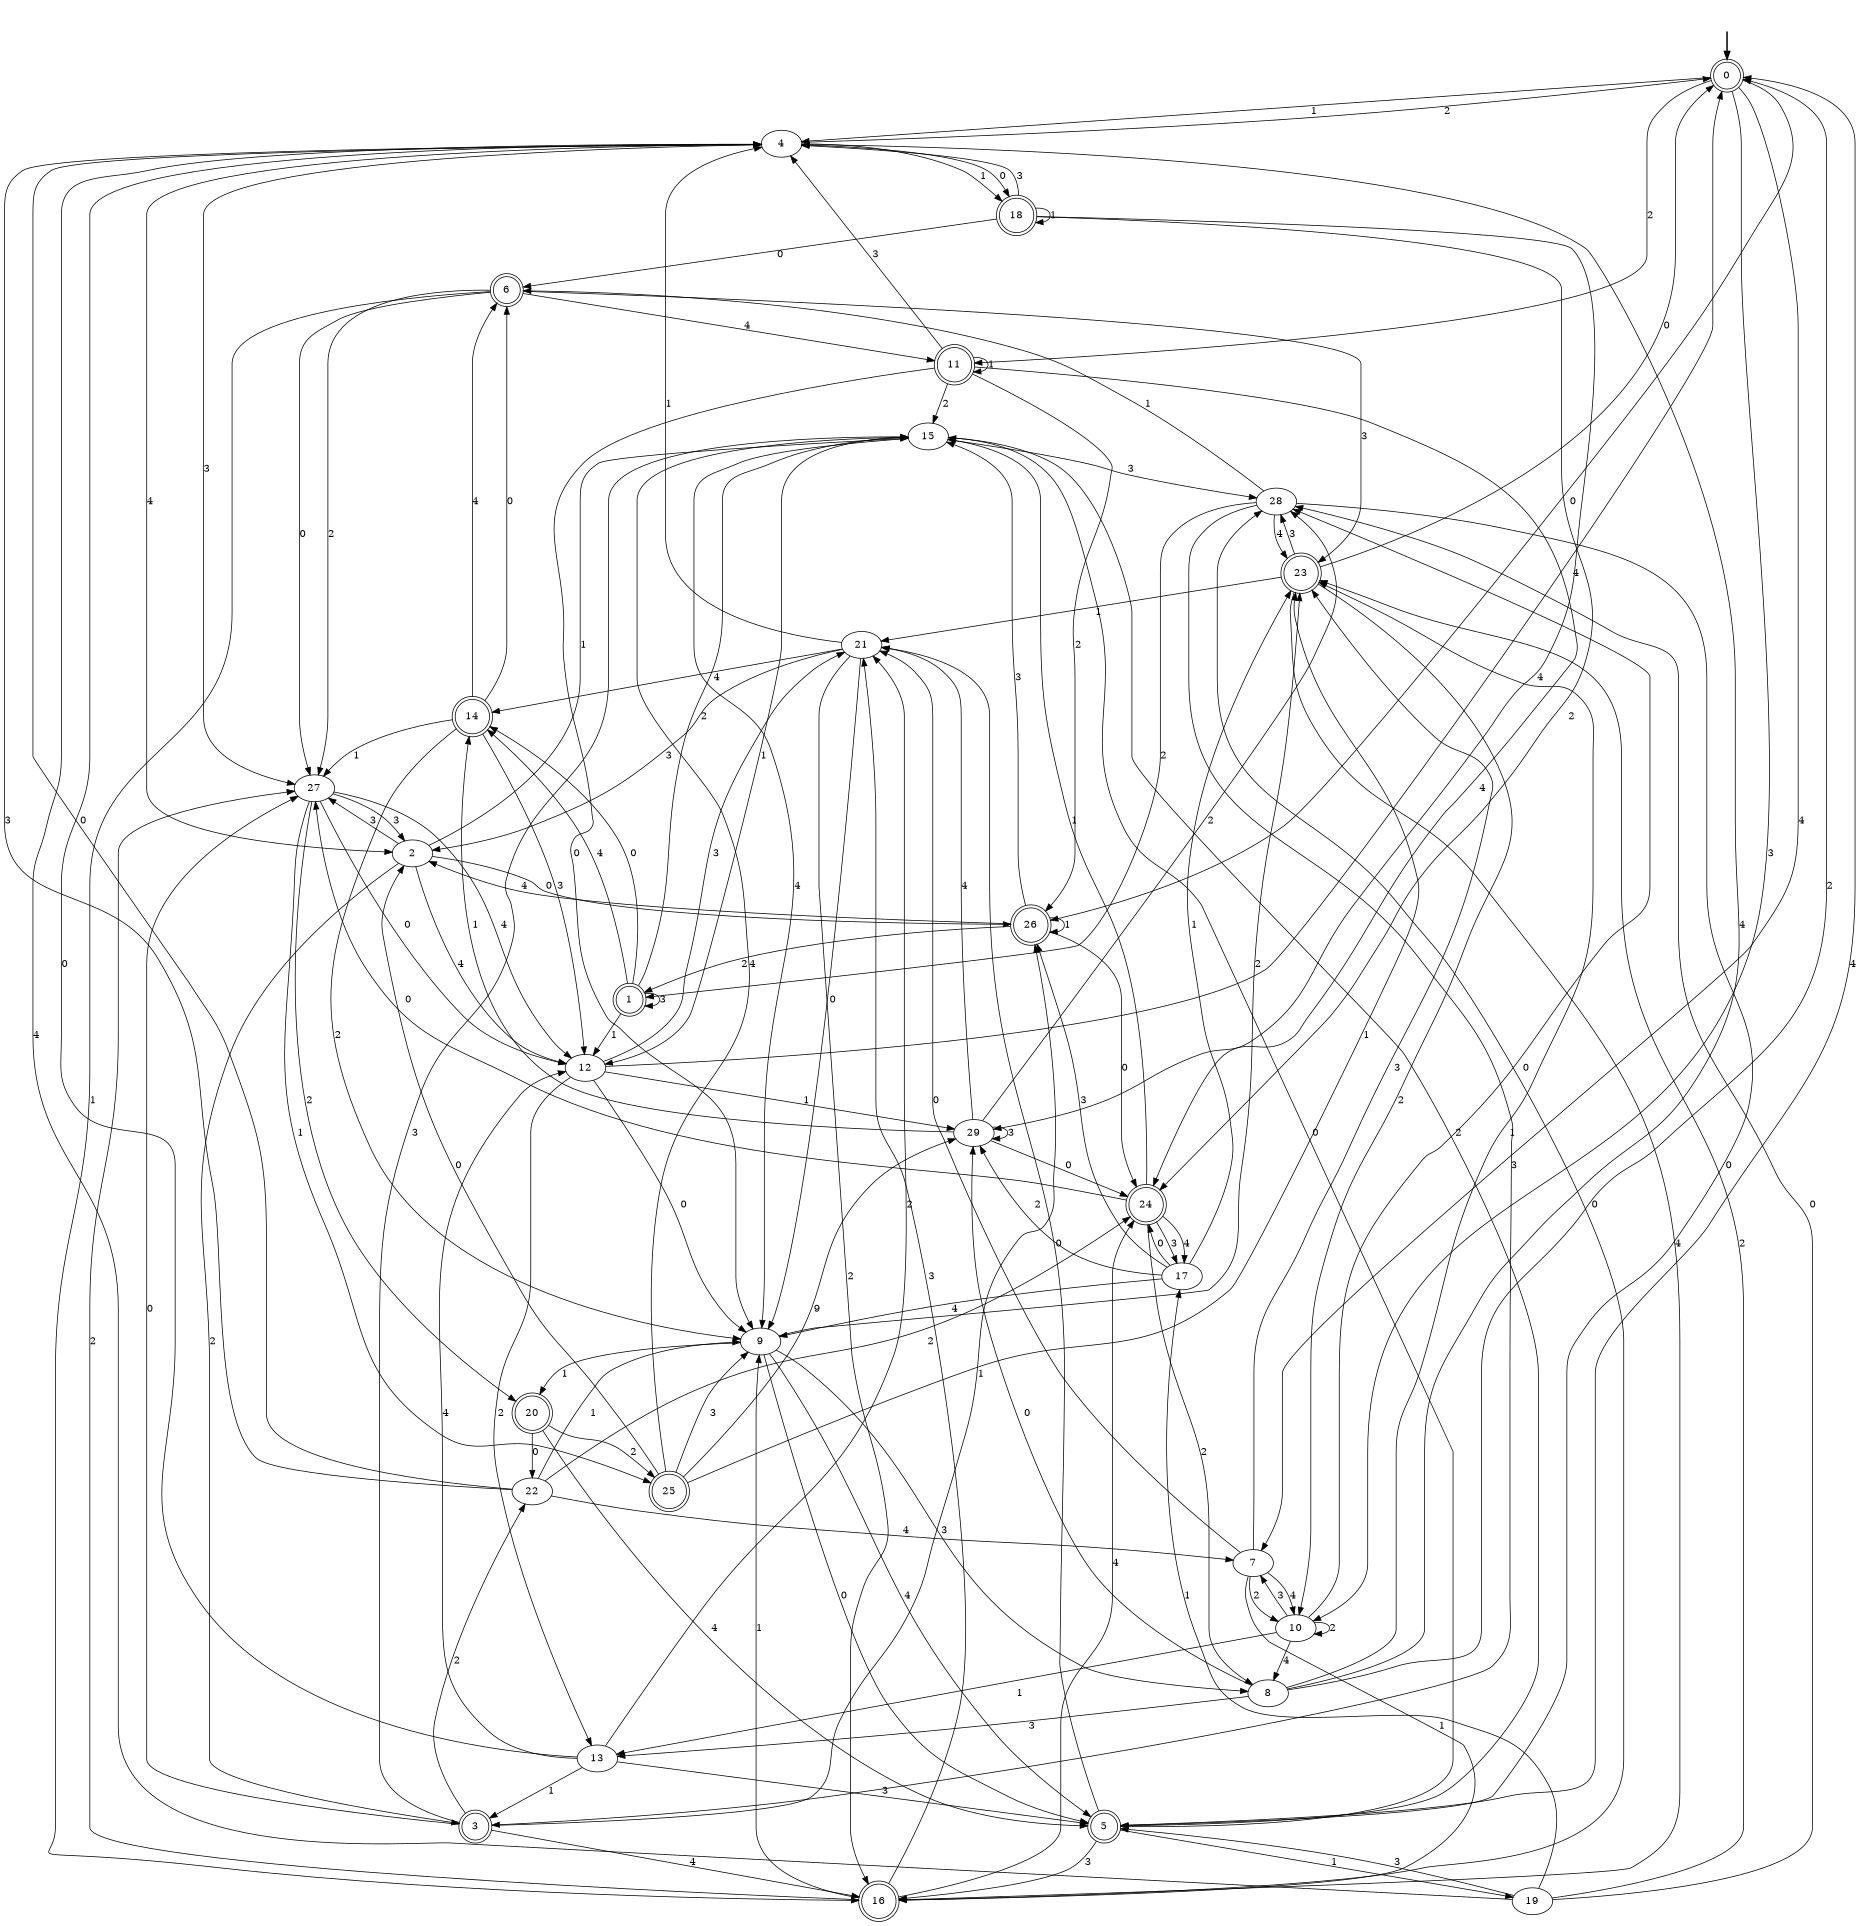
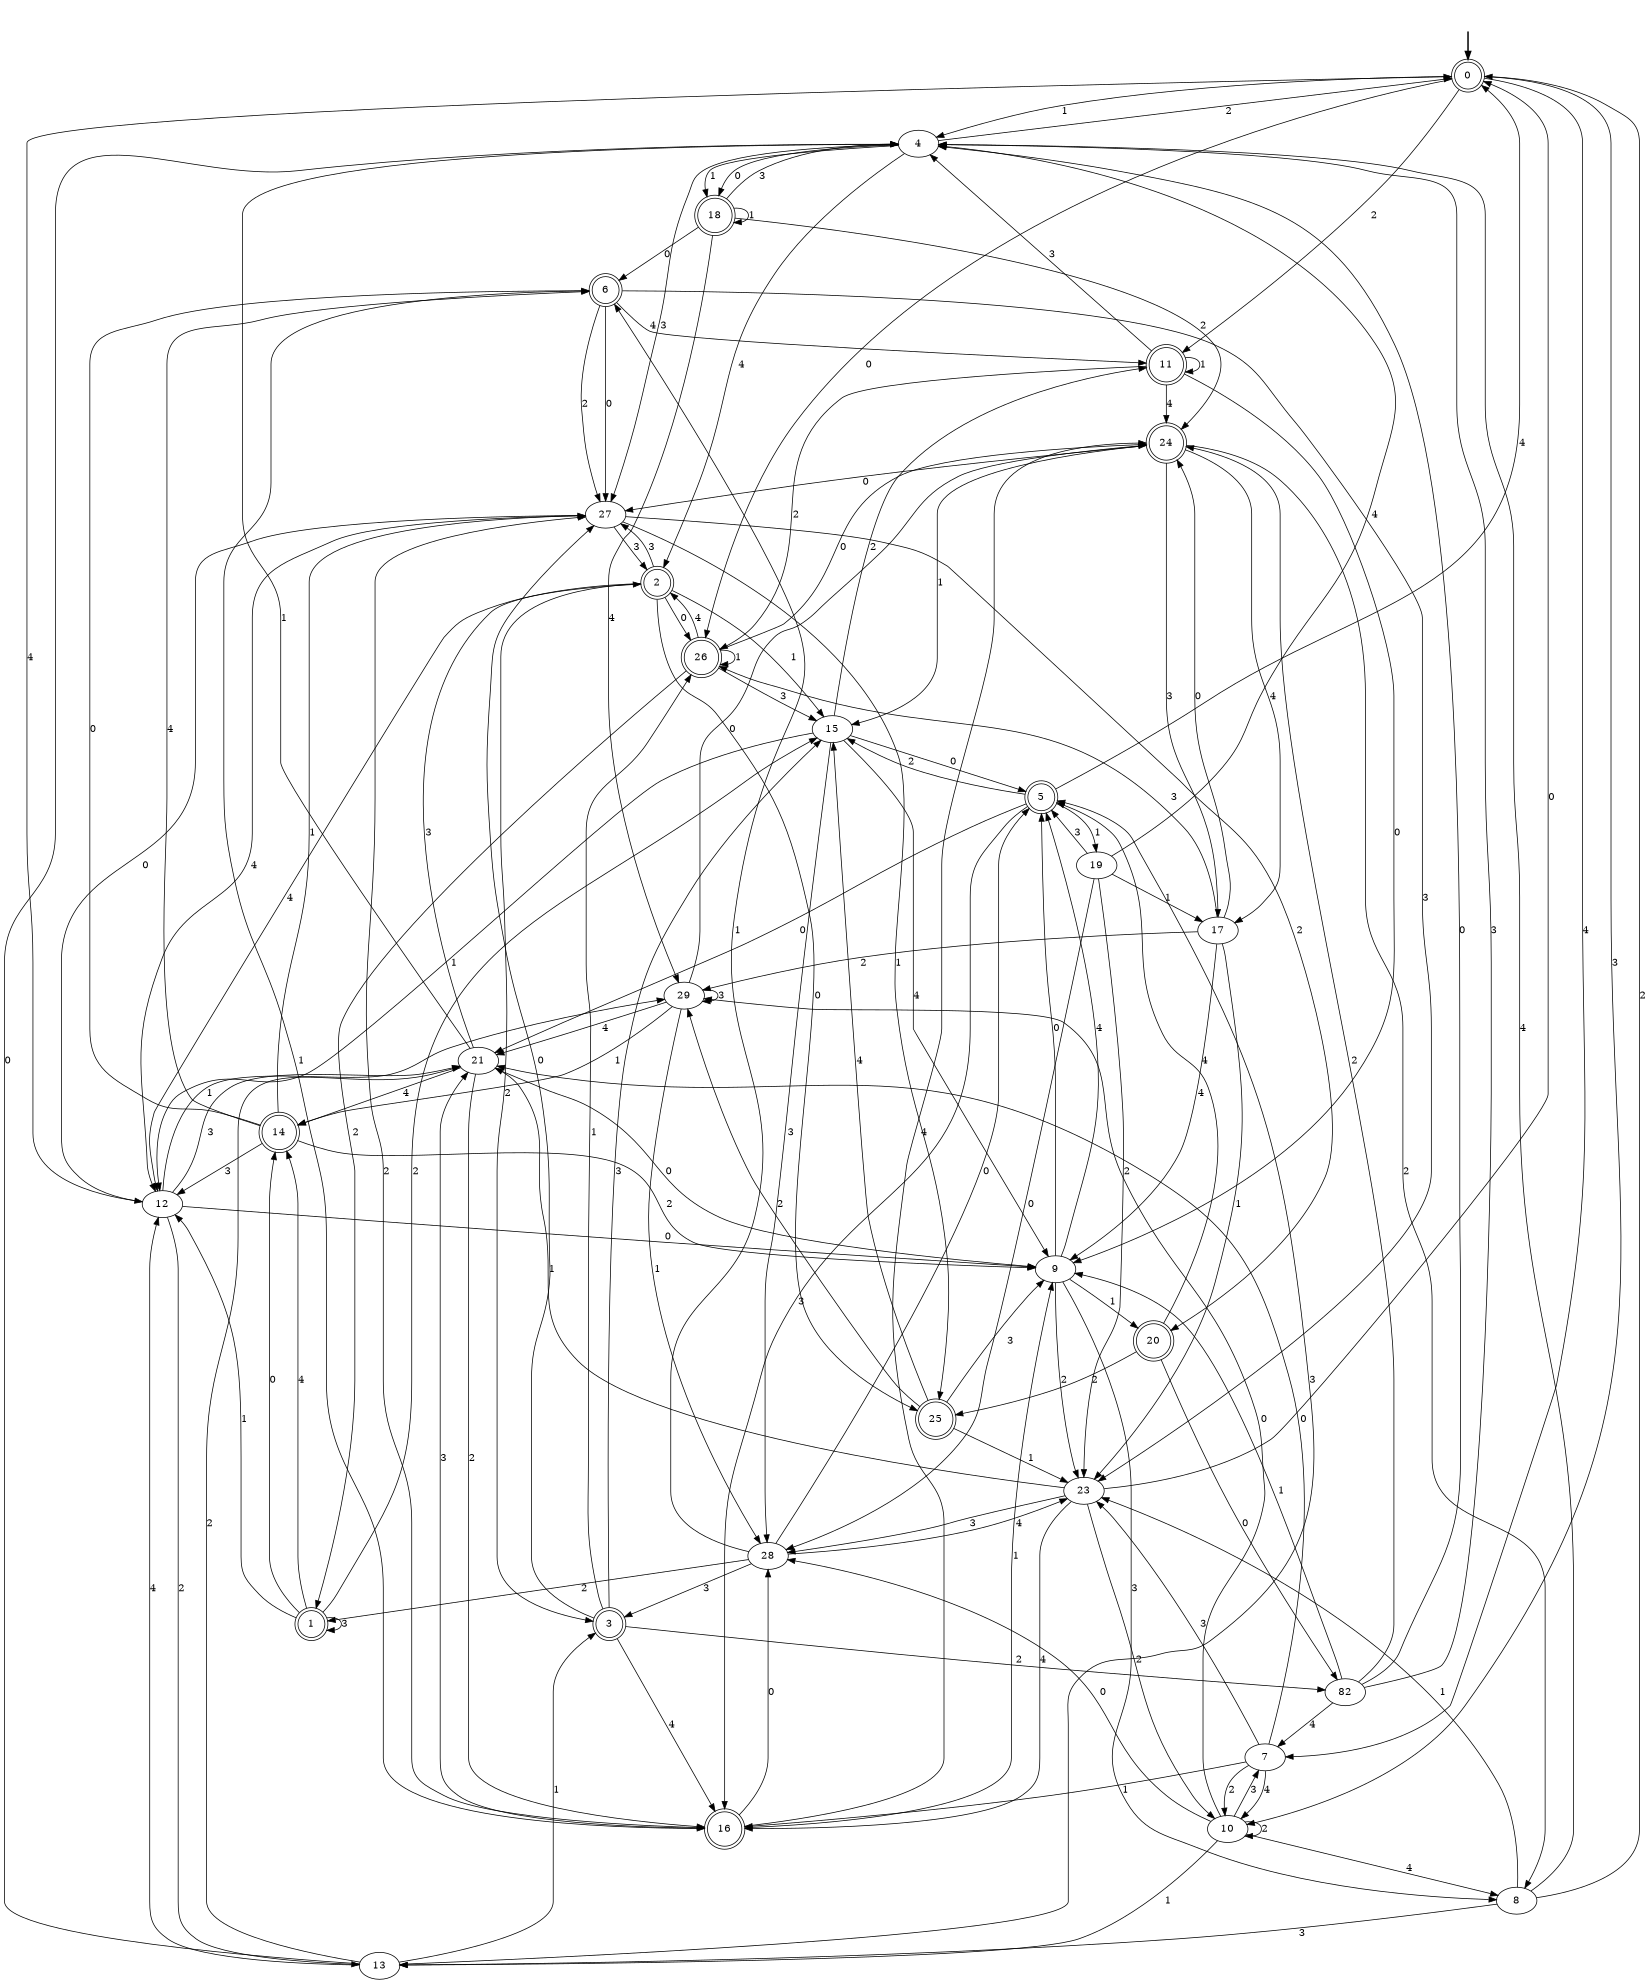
edge "11" -> "15": reversed
node "23": shape doublecircle -> ellipse
edge "29" -> "28": label "2" -> "1"
node "2": shape ellipse -> doublecircle
edge "25" -> "2": reversed
edge "25" -> "29": label "9" -> "2"
edge "8" -> "29": now "10" -> "29"
node "22": label "22" -> "82"
